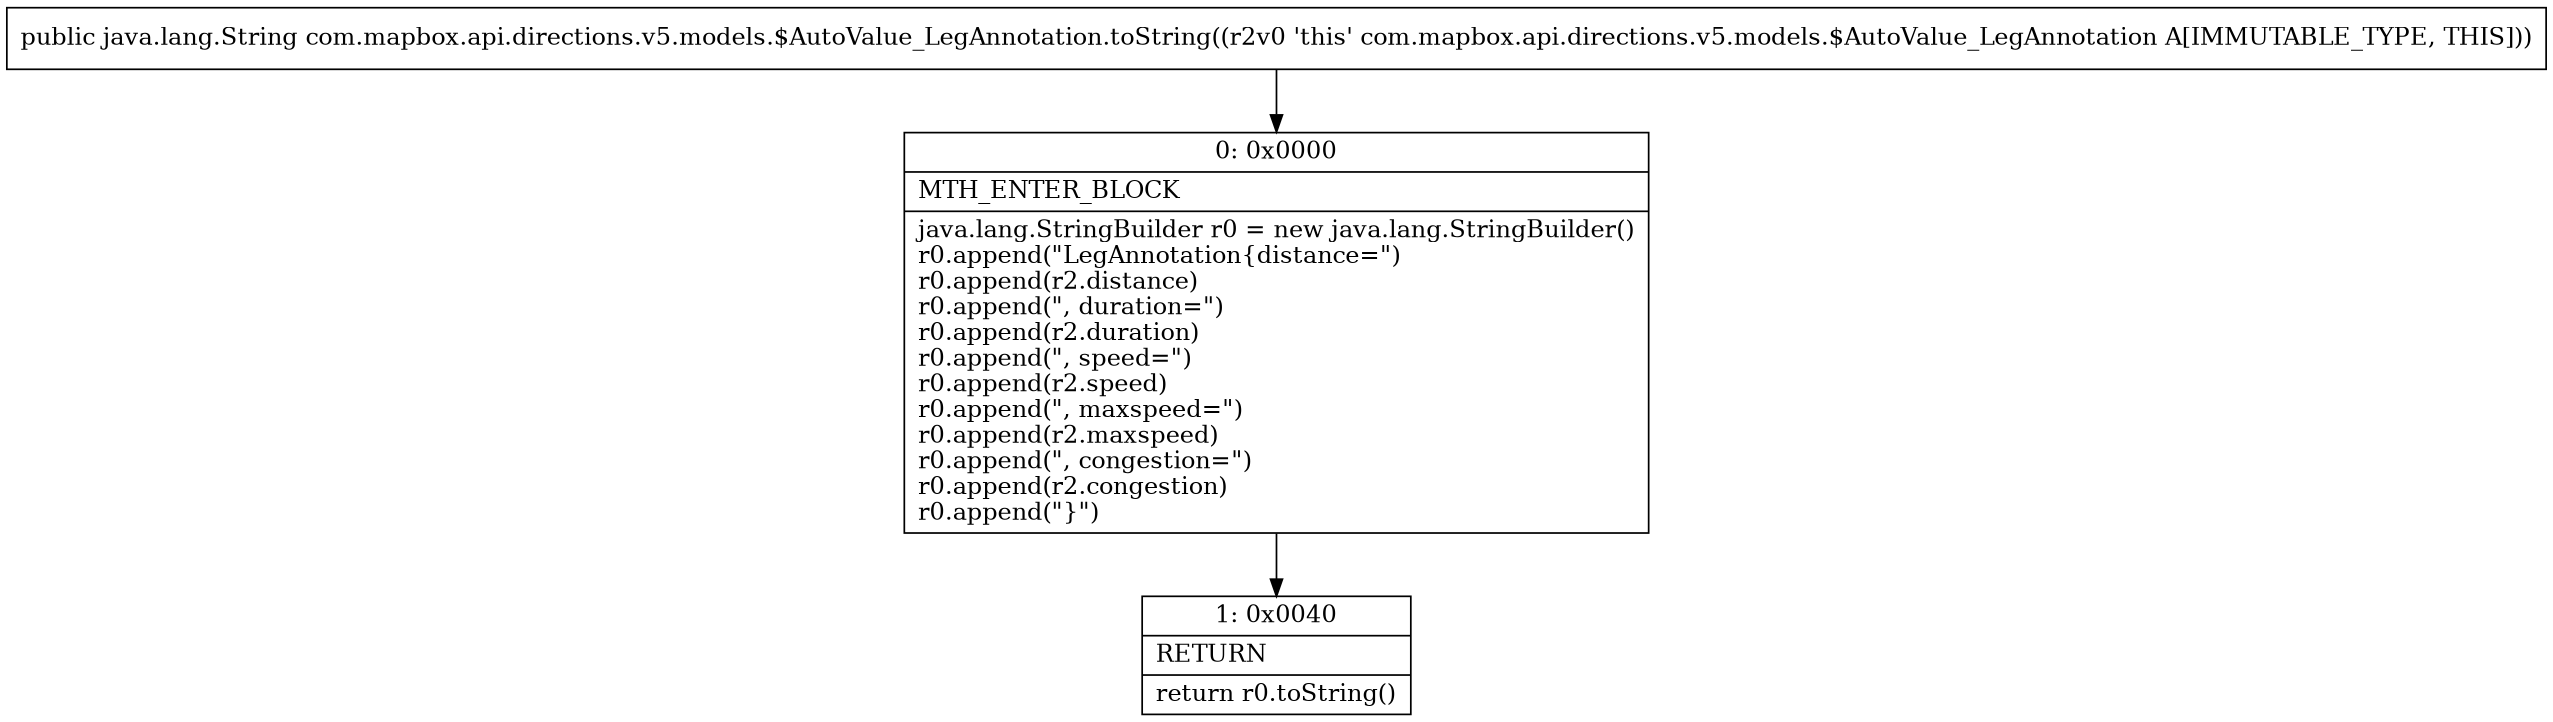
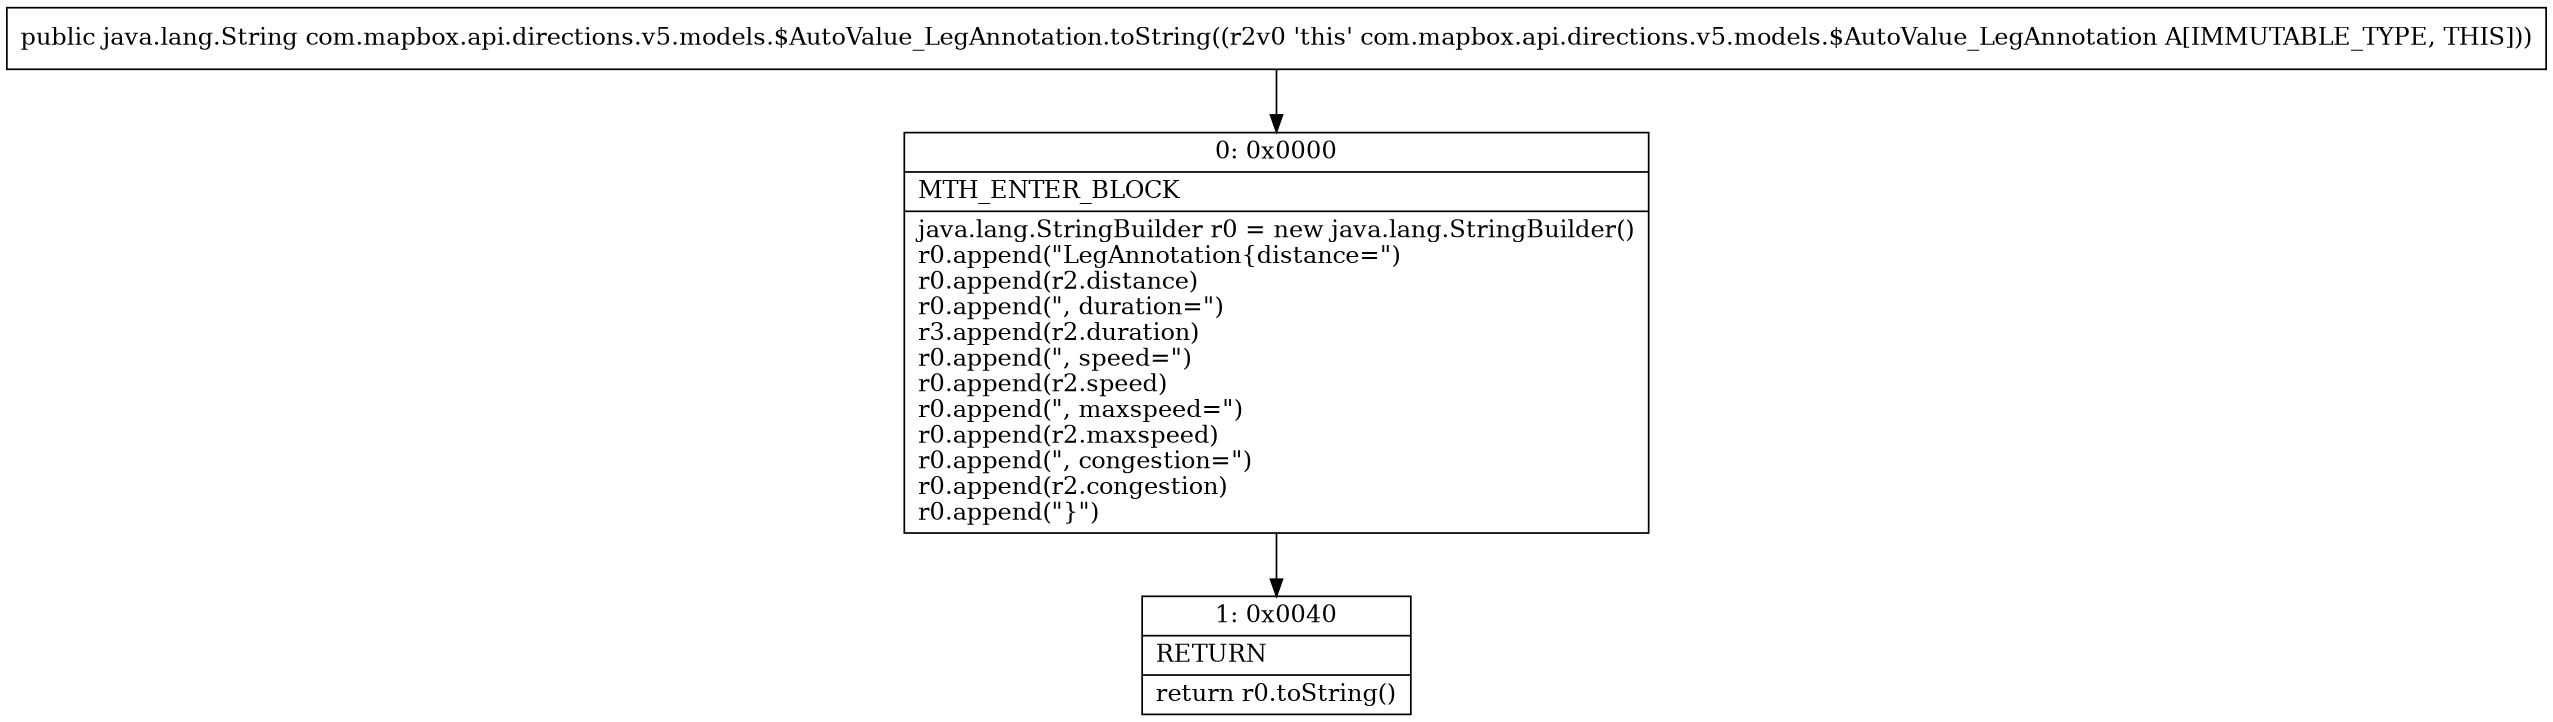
node "0: 0x0000": text "r0.append(r2.duration)" -> "r3.append(r2.duration)"
